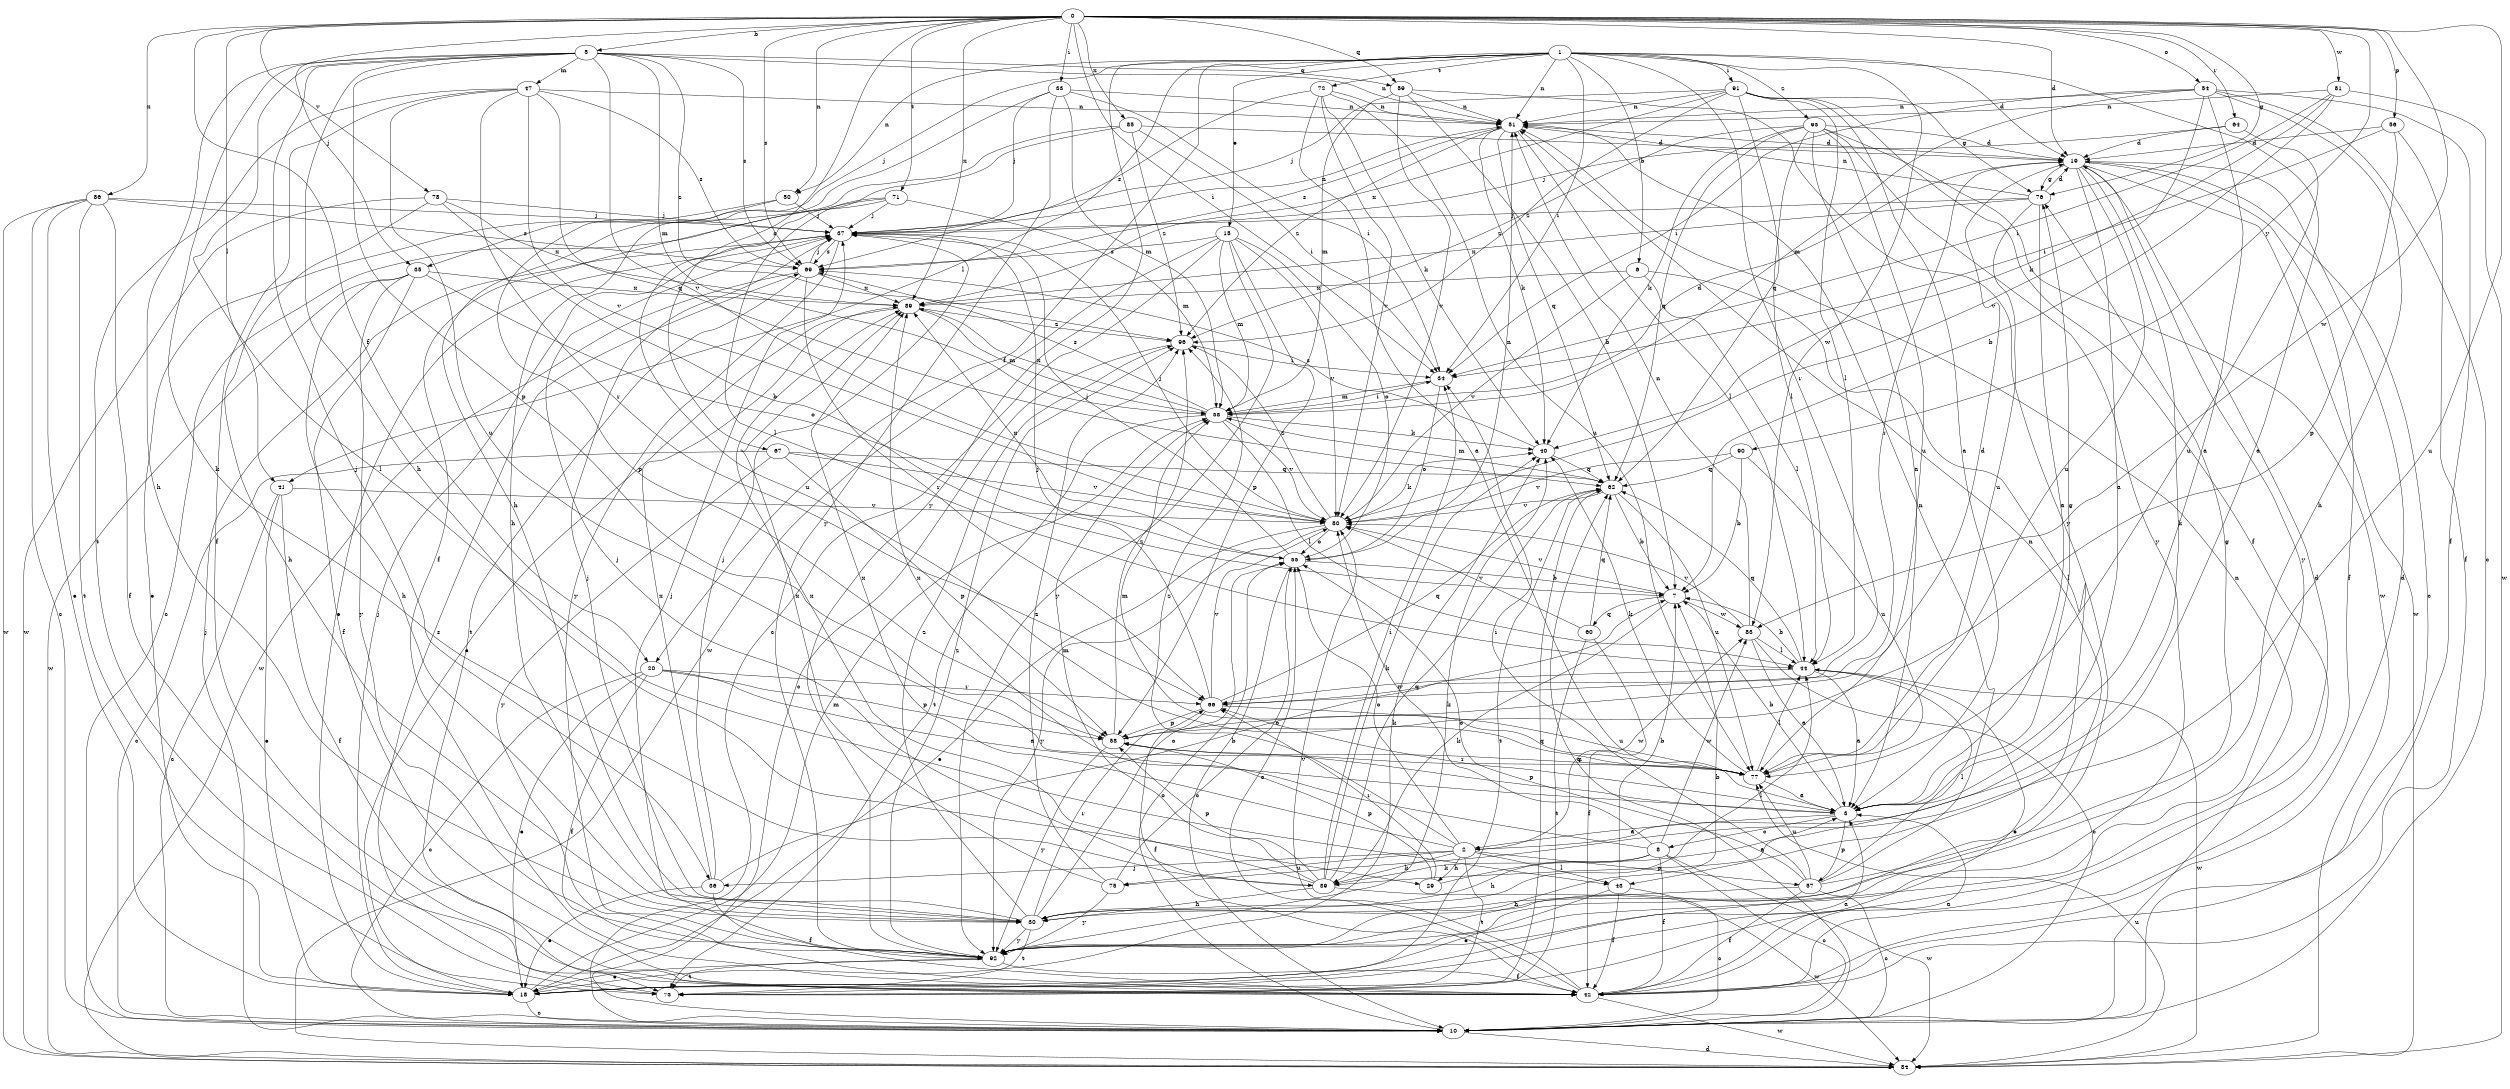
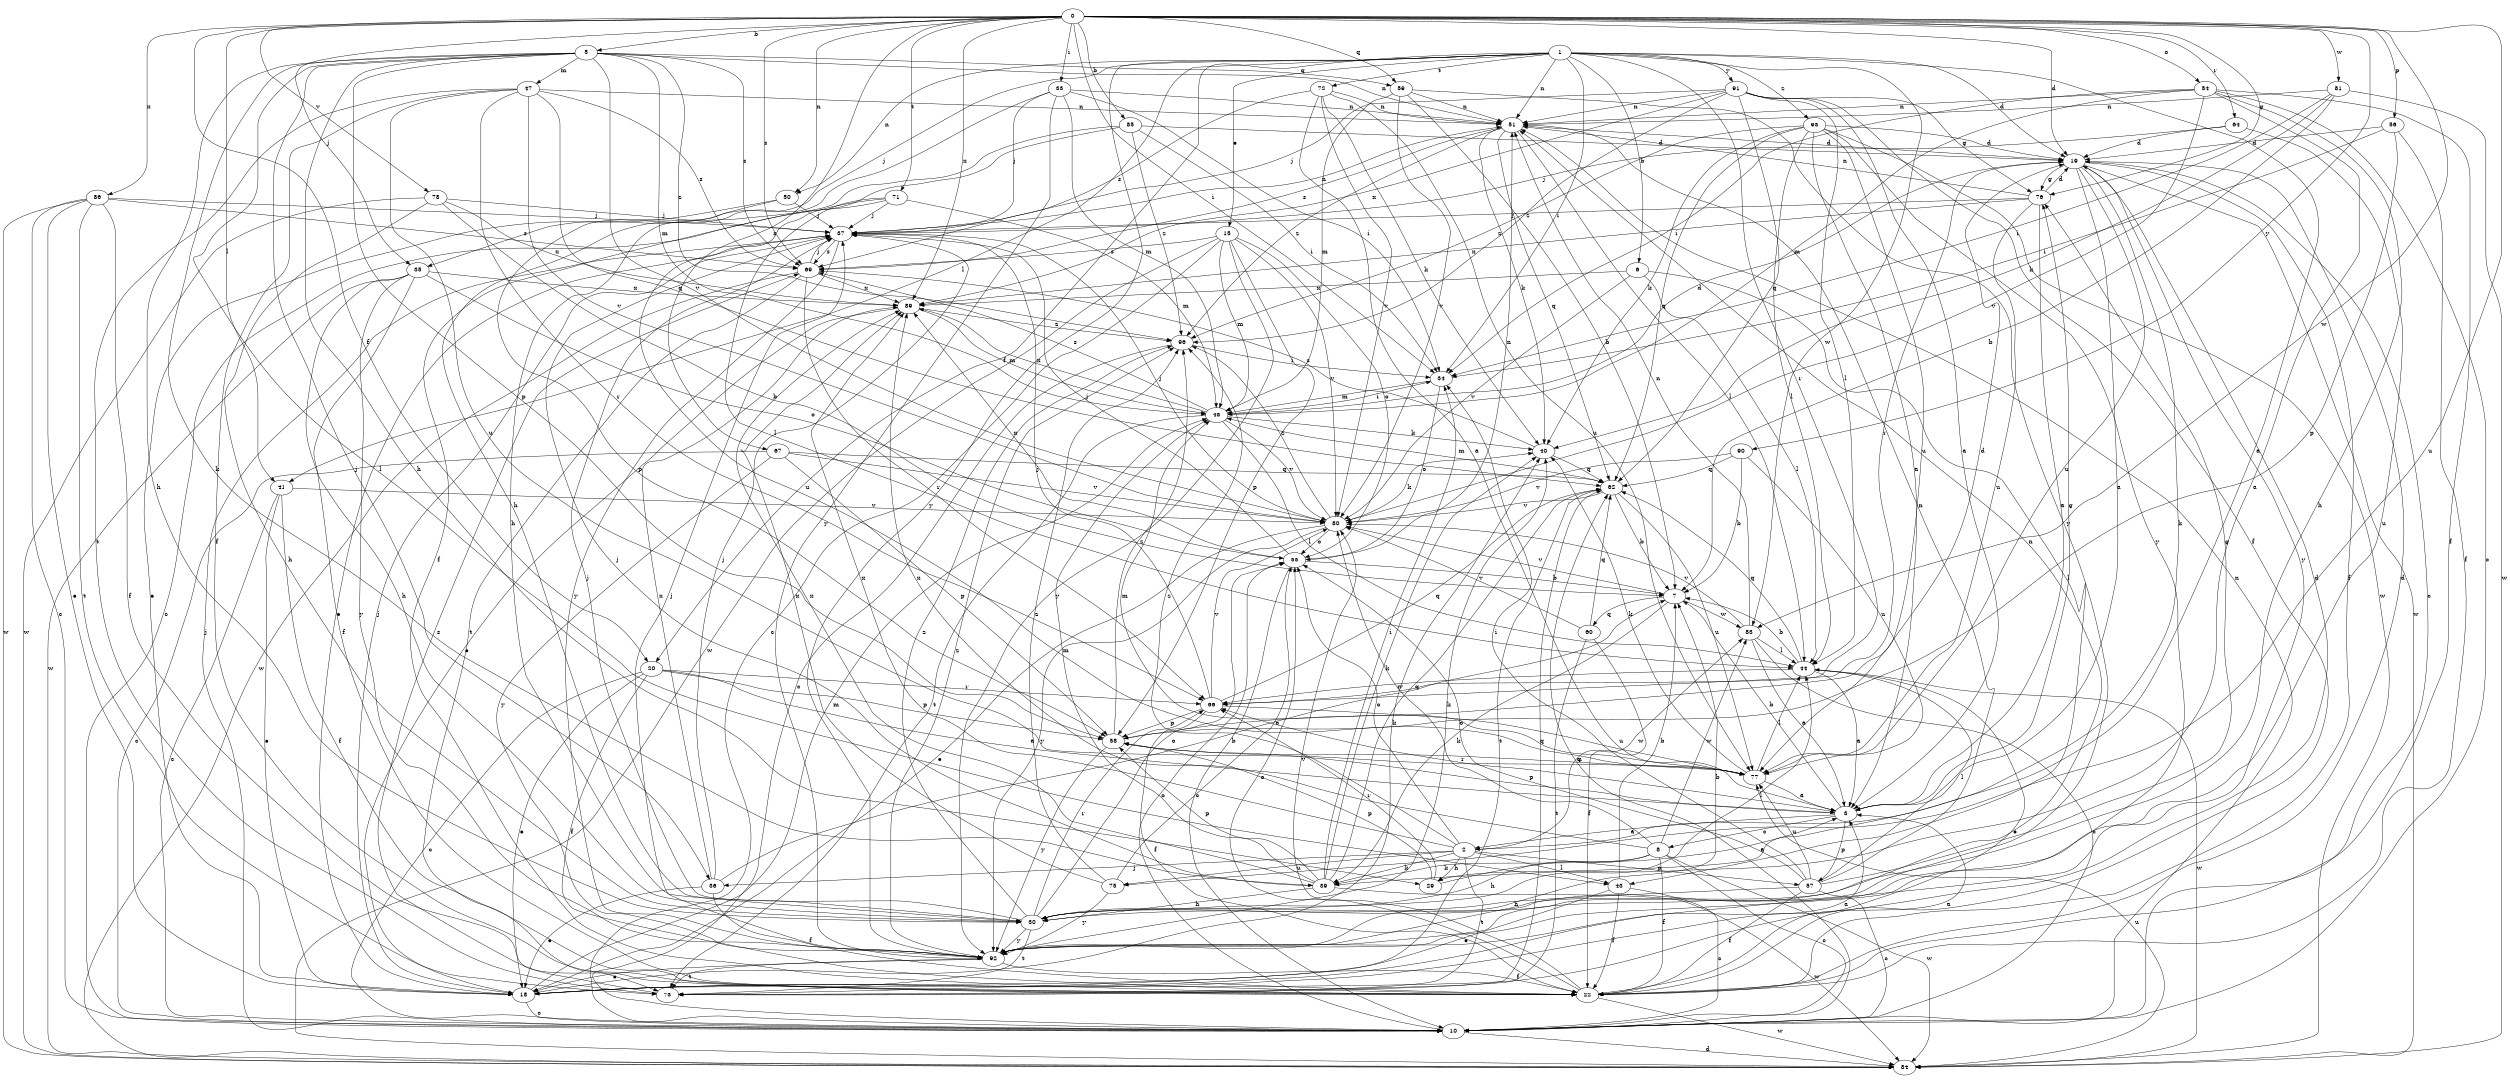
edge "0" -> "85": label "x" -> "b"
edge "1" -> "91": label "i" -> "y"
node "38": label "38" -> "48"
edge "64" -> "77": now "64" -> "30"
edge "54" -> "3": now "54" -> "29"
node "42": label "42" -> "22"
